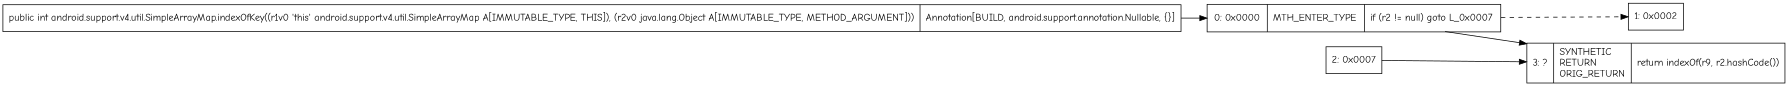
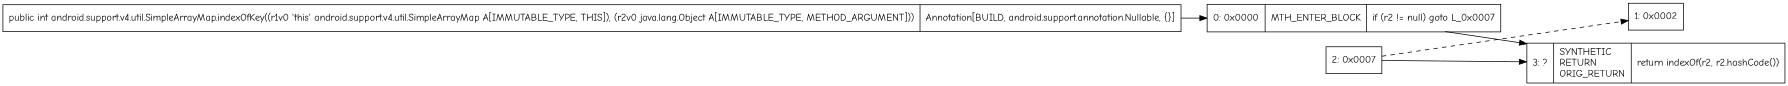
edge "0: 0x0000" -> "1: 0x0002": now "2: 0x0007" -> "1: 0x0002"
node "0: 0x0000": text "MTH_ENTER_TYPE" -> "MTH_ENTER_BLOCK"
node "3: ?": text "return indexOf(r9, r2.hashCode())" -> "return indexOf(r2, r2.hashCode())"
